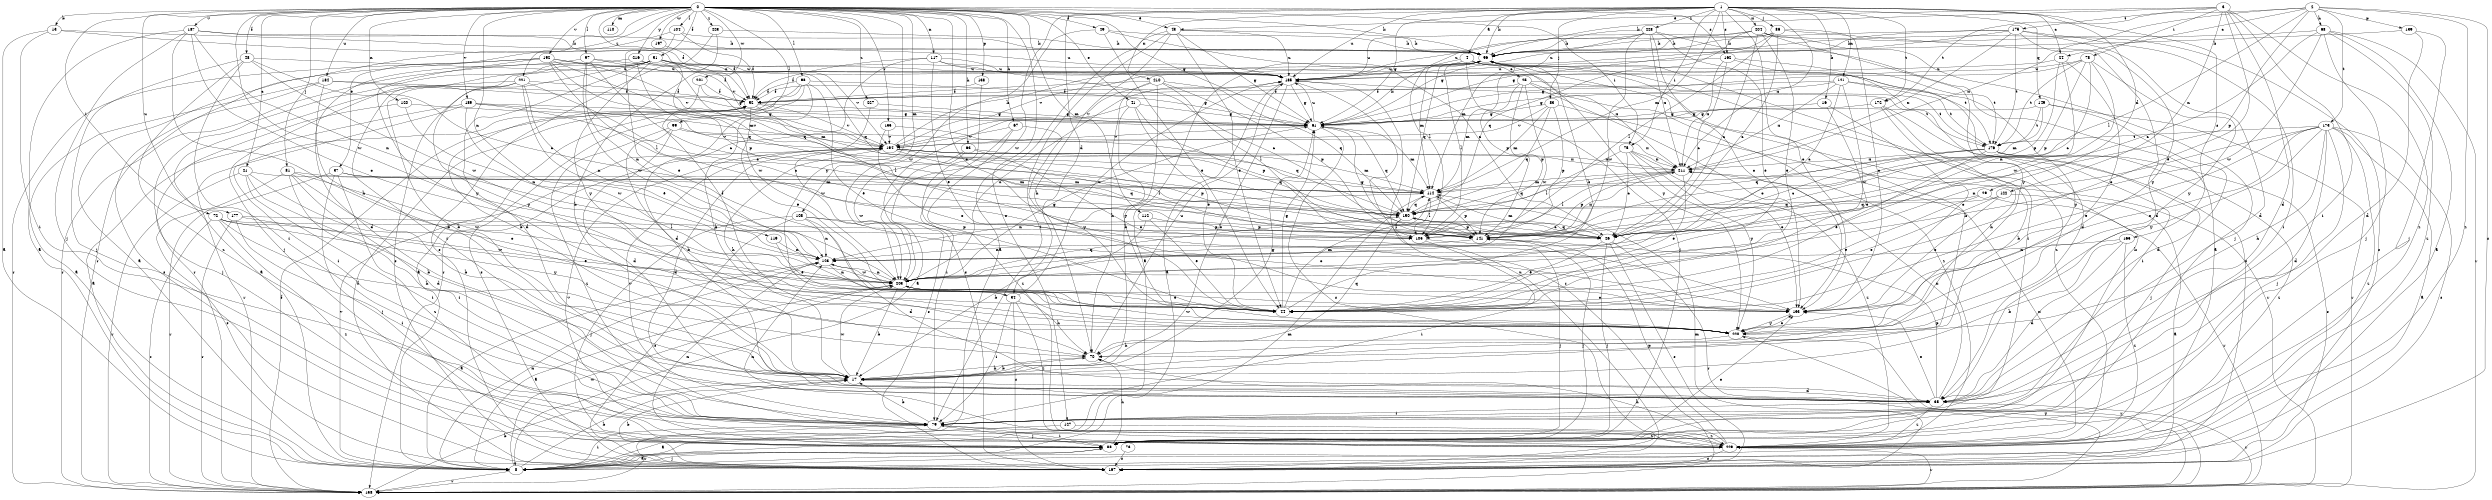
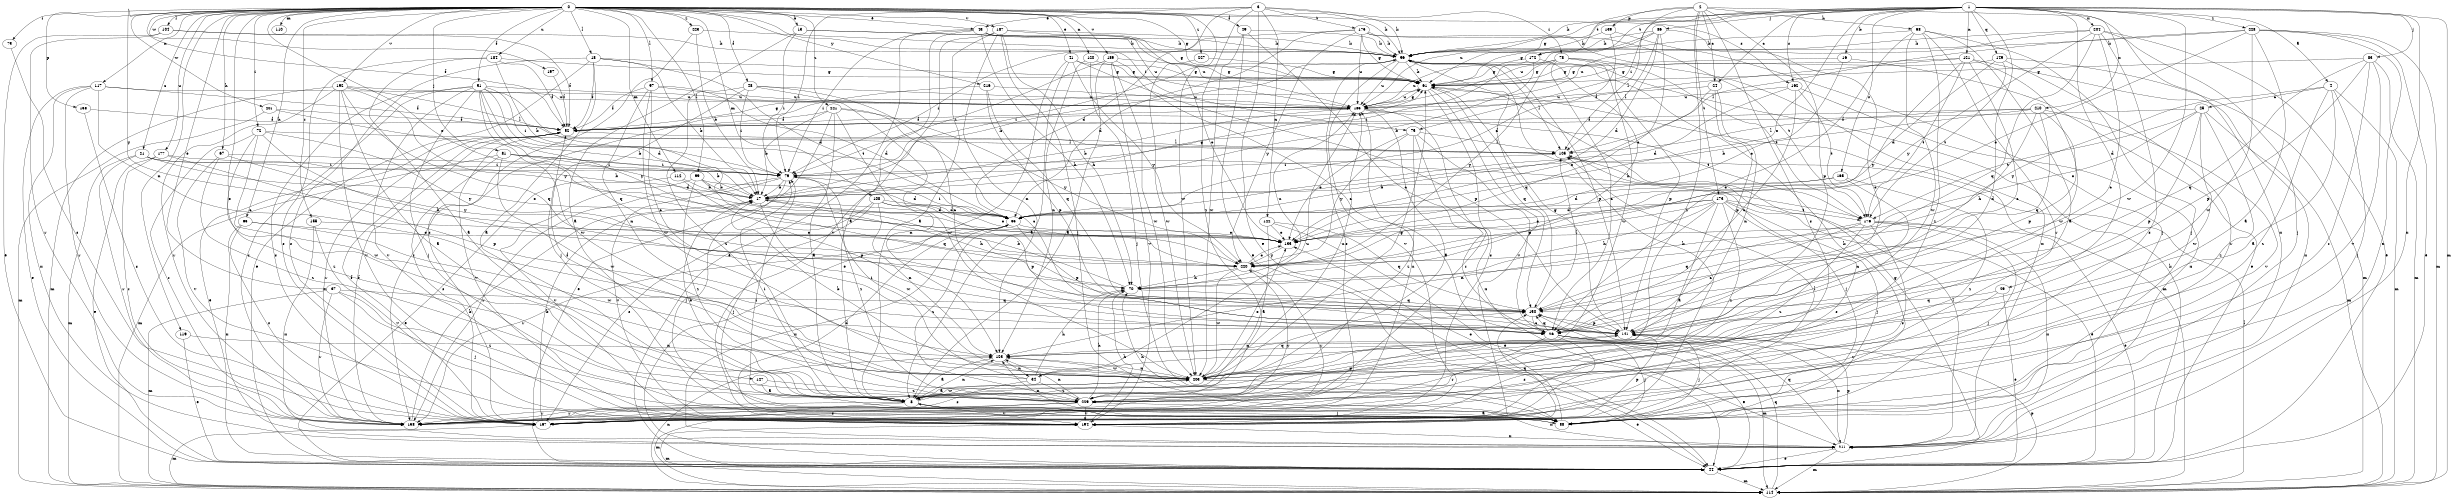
edge "0" -> "73": added, label "i"
node "98": label "98" -> "18"
edge "61" -> "96": reversed
edge "150" -> "70": reversed
